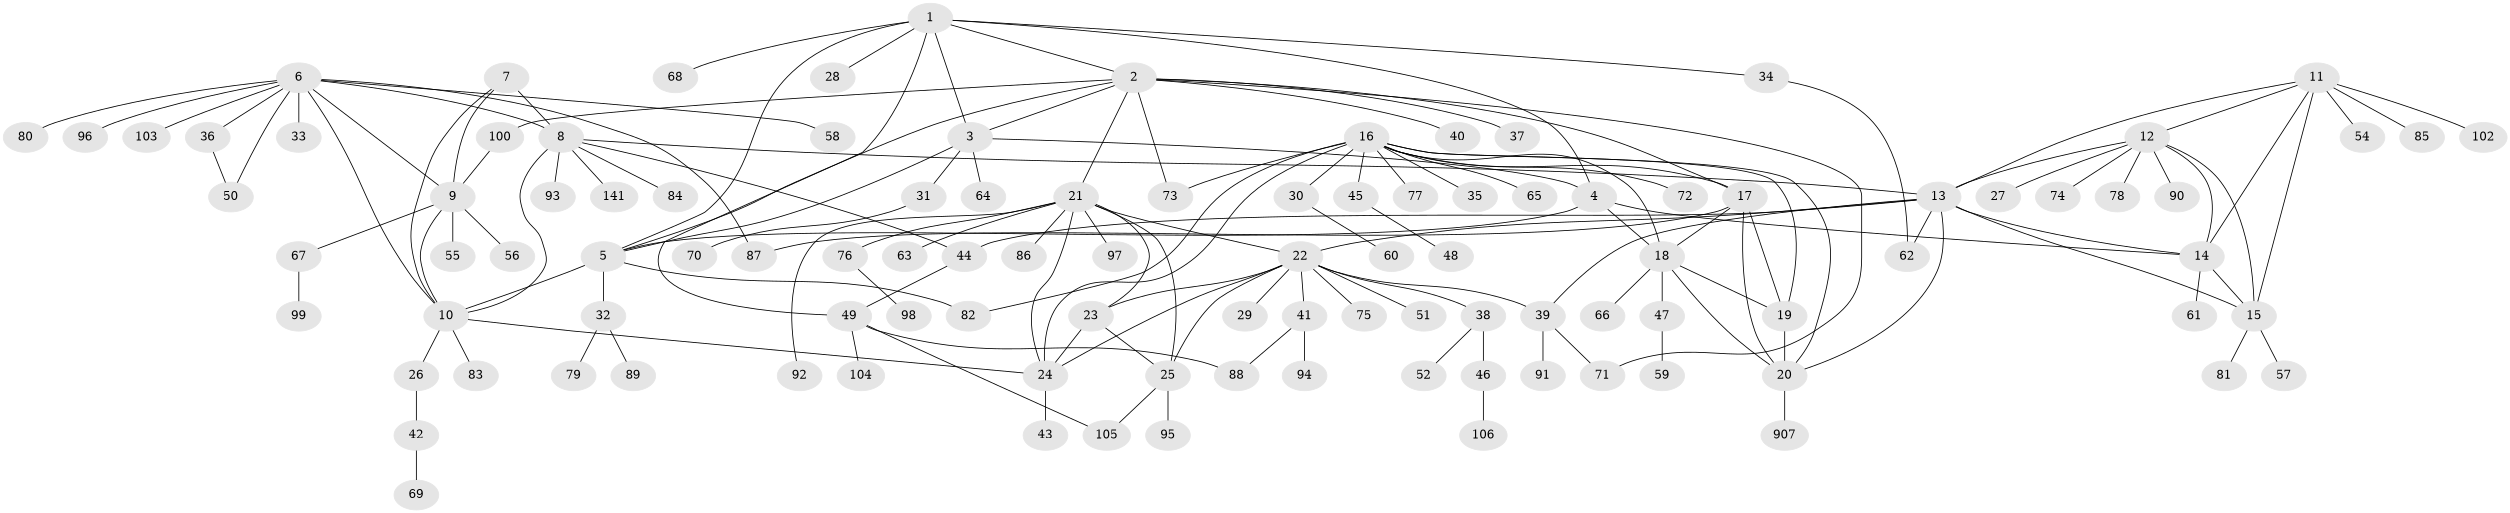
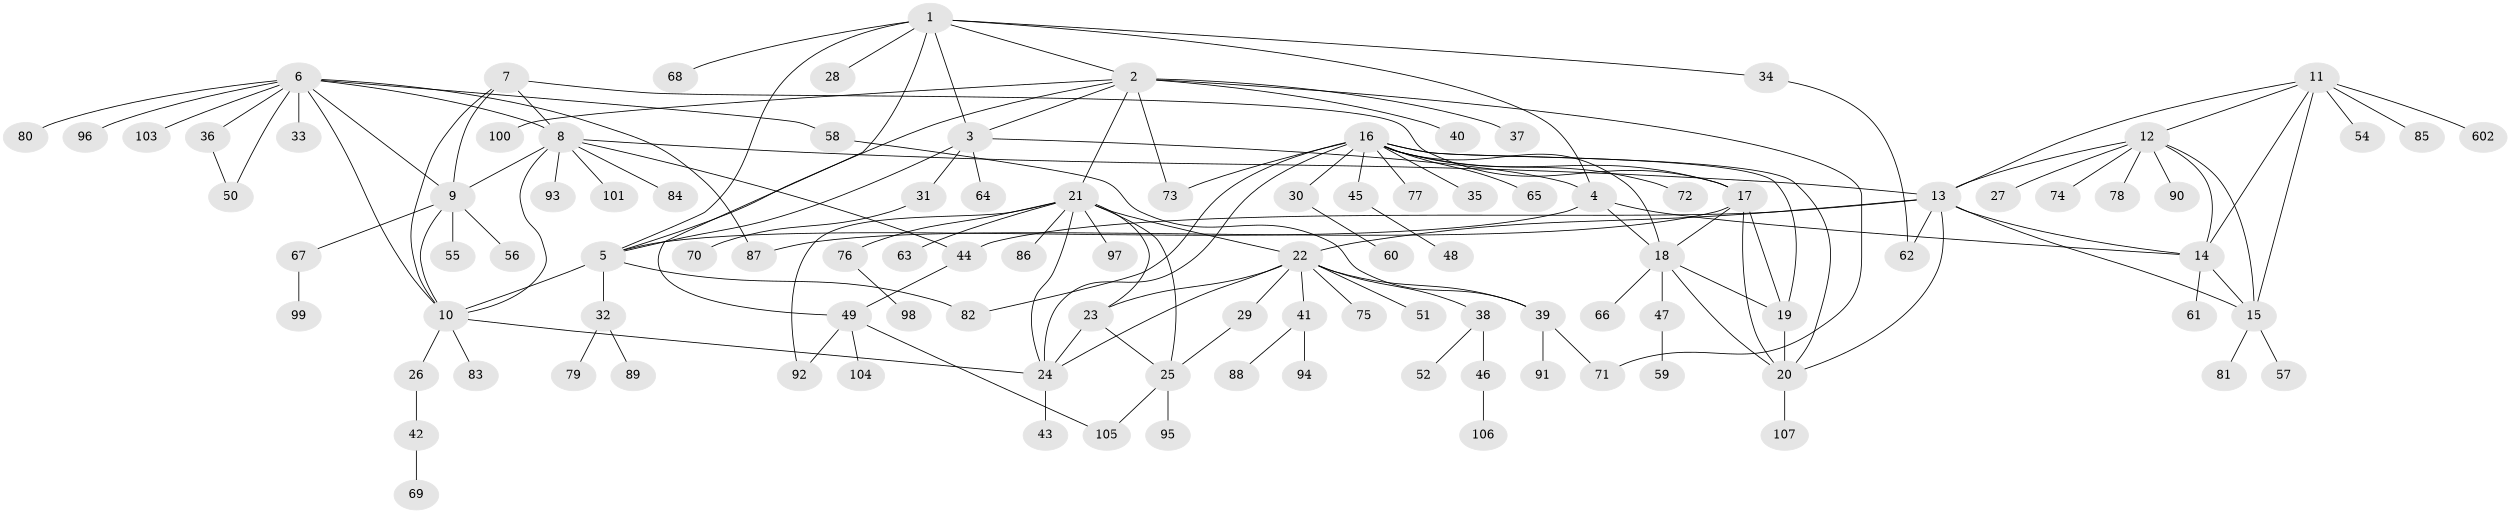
edge "2" -- "17": now "7" -- "17"
node "102": label "102" -> "602"
edge "100" -- "9": now "8" -- "9"
node "141": label "141" -> "101"
edge "13" -- "39": now "58" -- "39"
edge "22" -- "25": now "29" -- "25"
edge "49" -- "88": now "49" -- "92"
node "907": label "907" -> "107"
